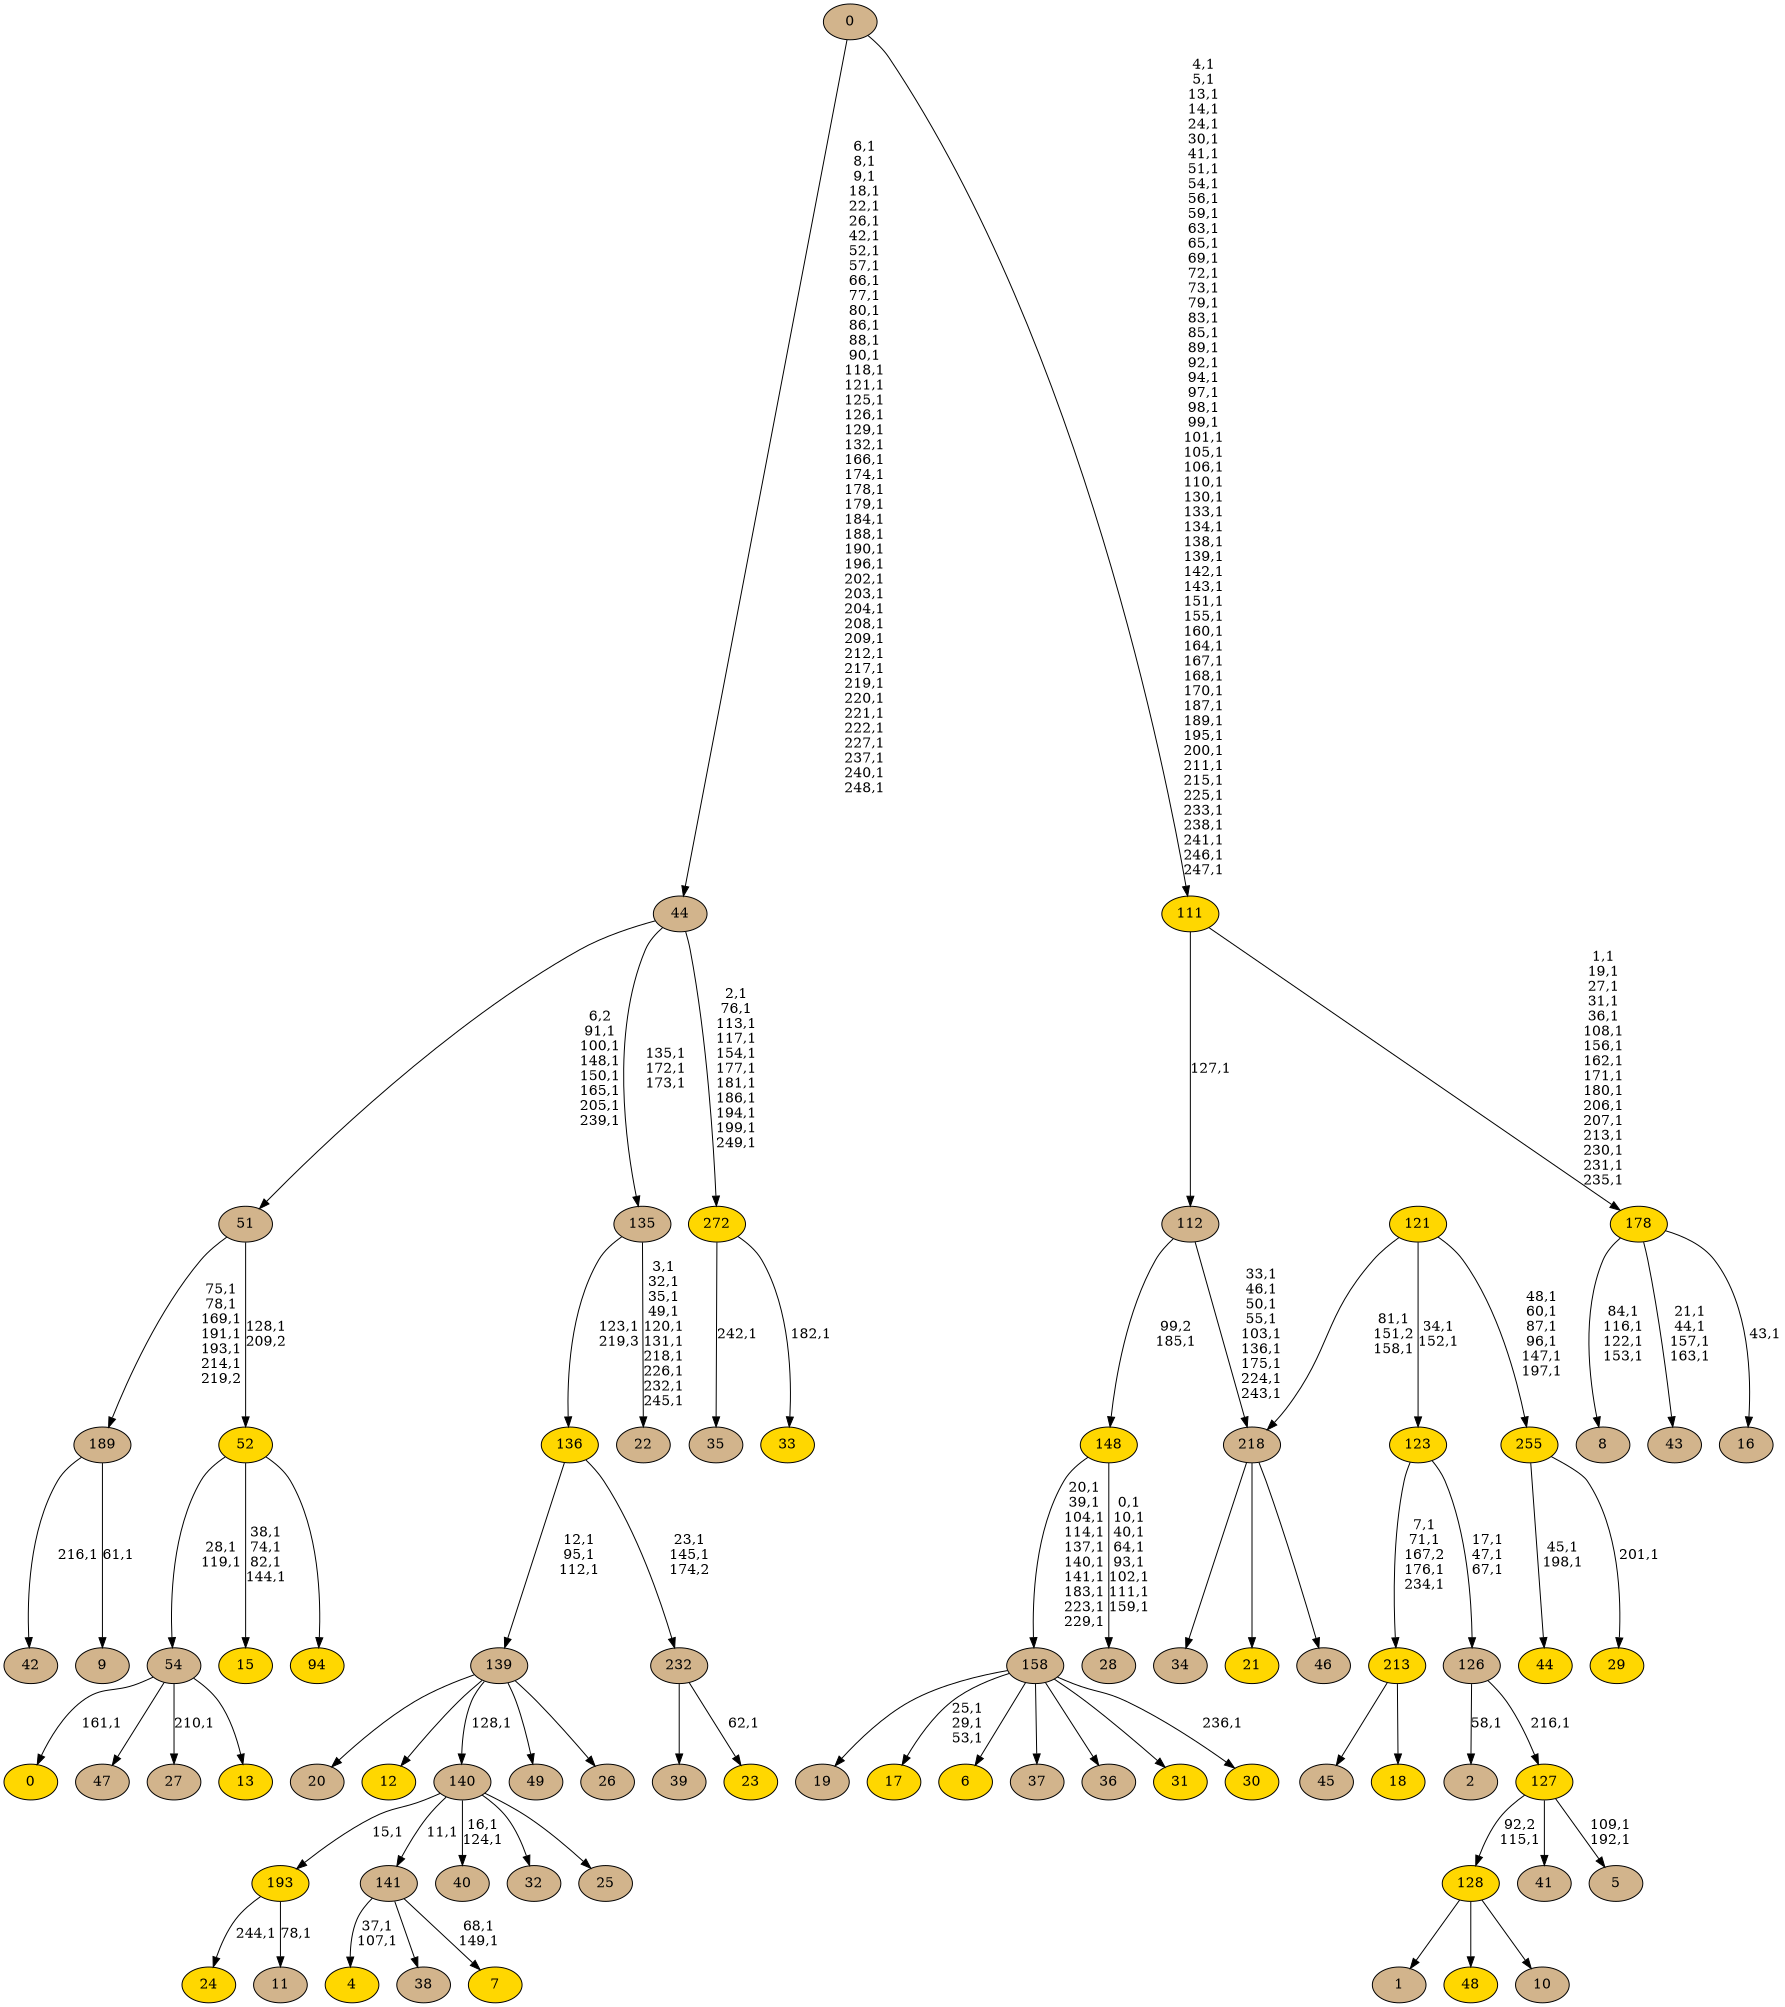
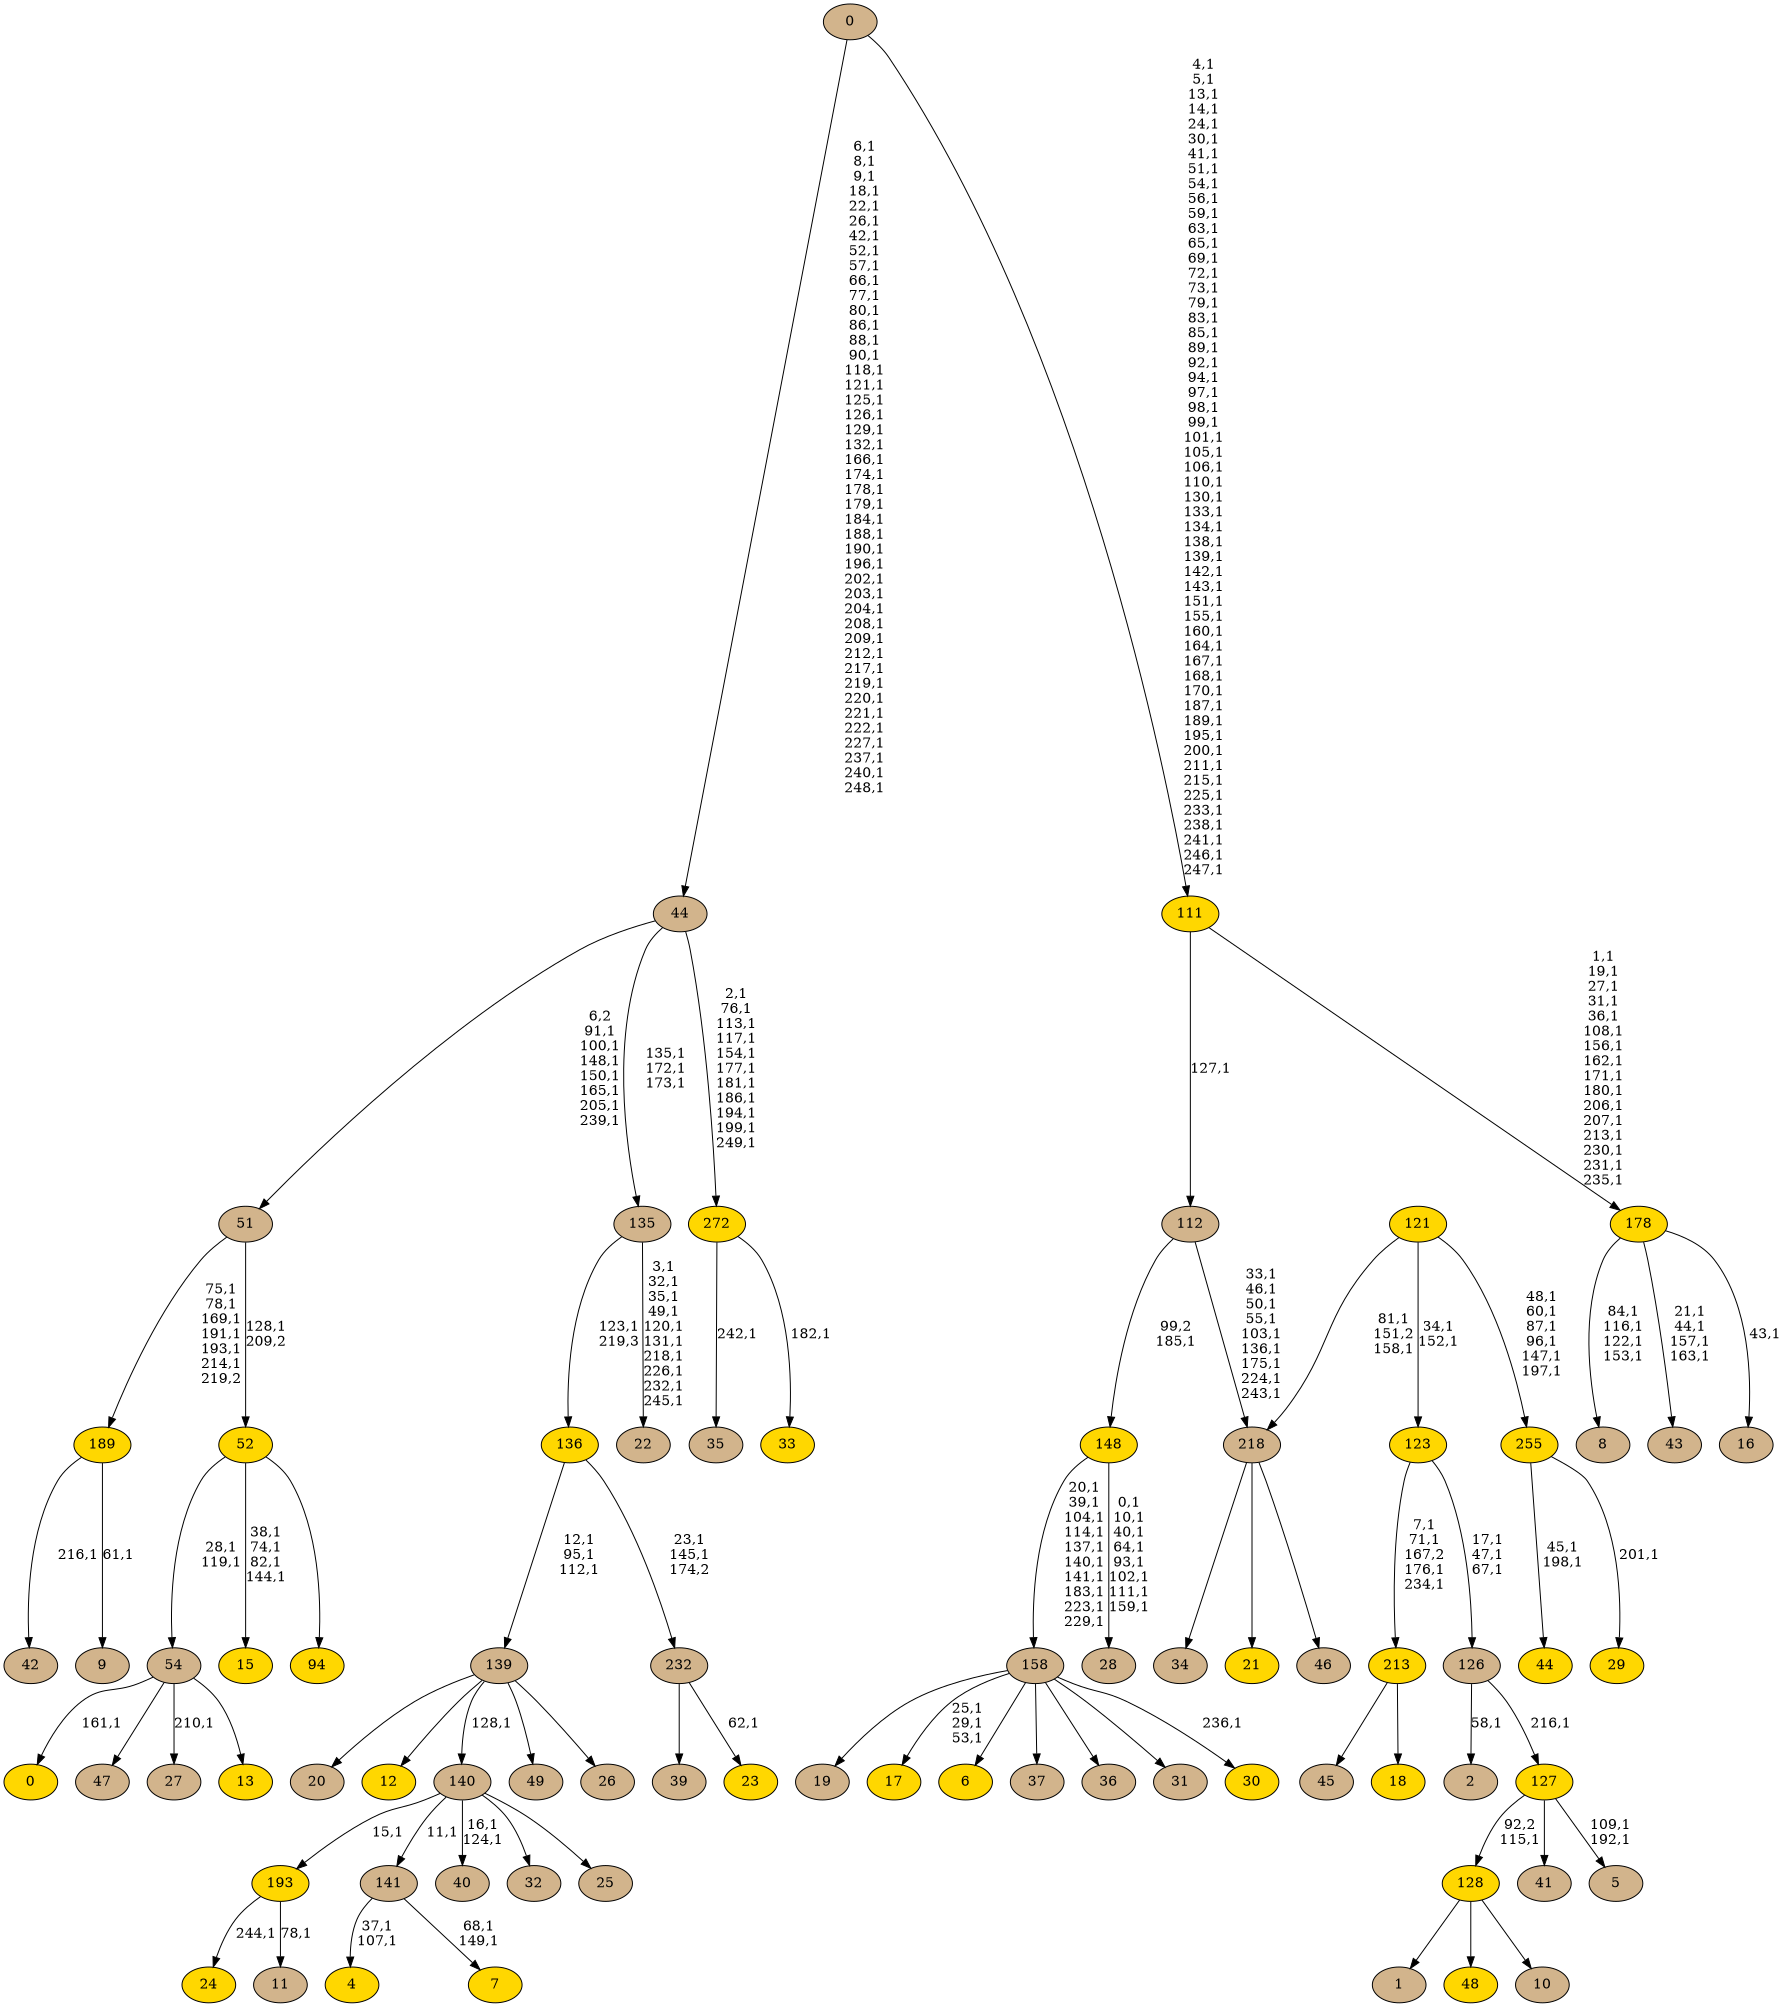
node "189": fillcolor tan -> gold
node "31": fillcolor gold -> tan
node "38": removed
